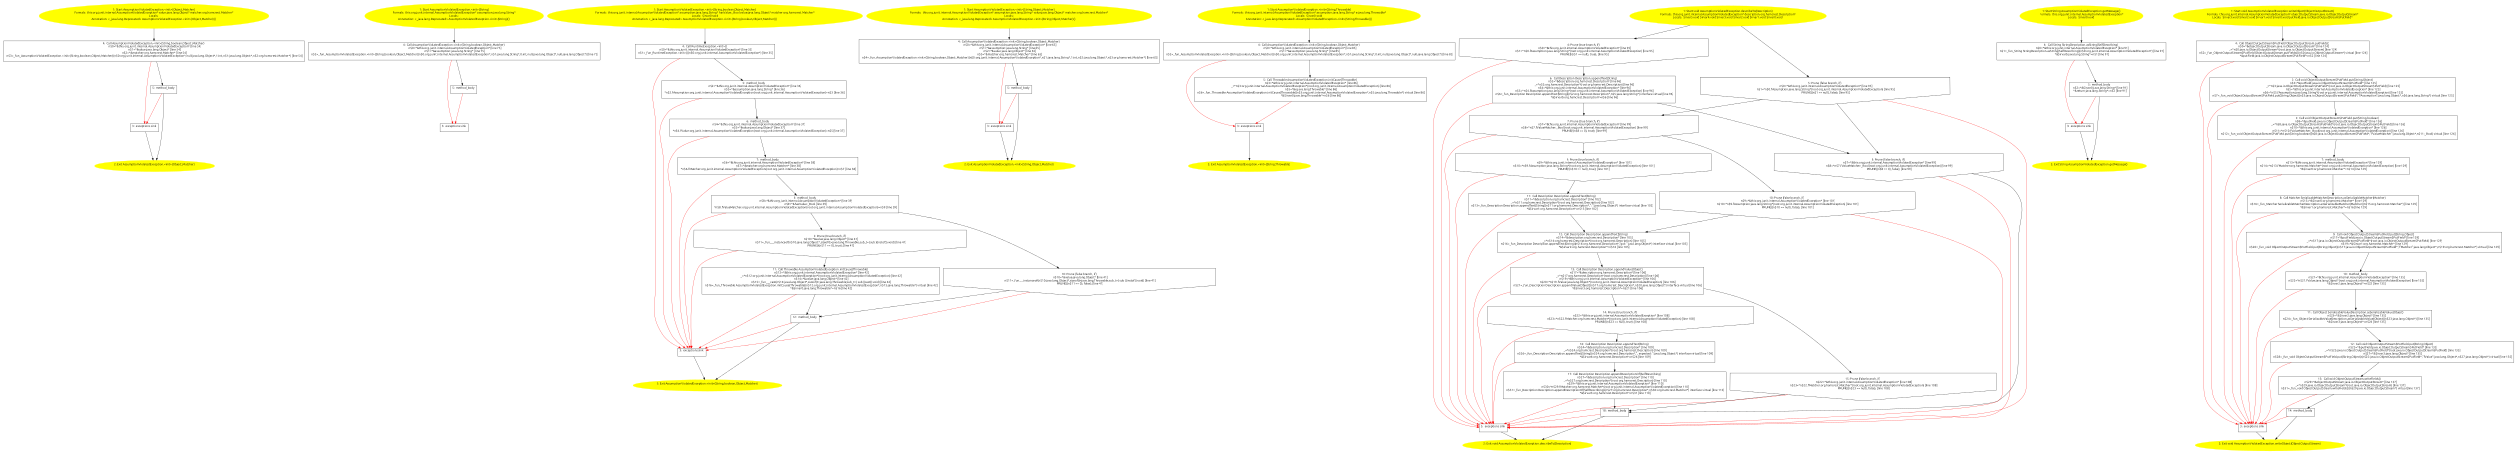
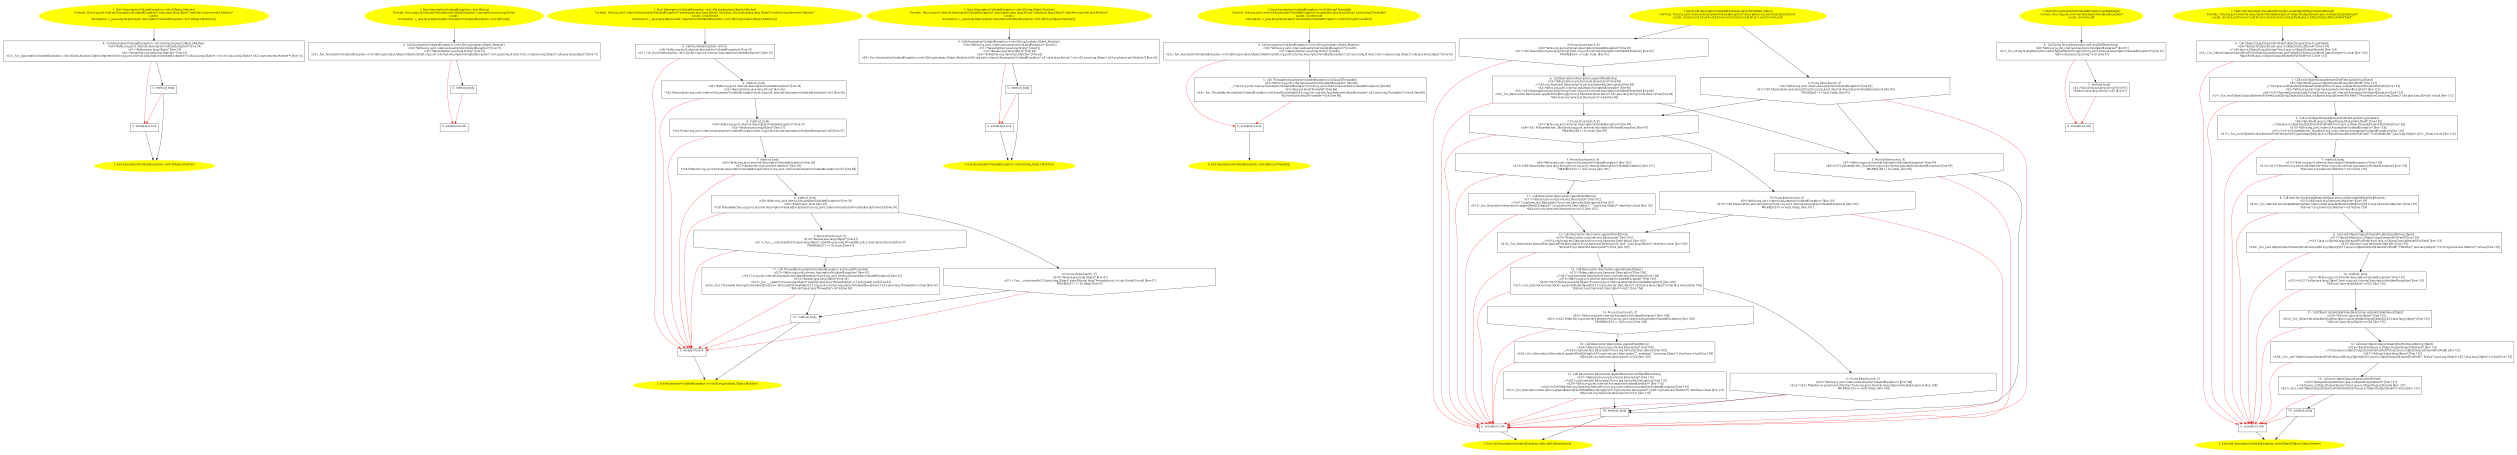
node "2: Exit String AssumptionViolatedException.getMessage()": removed
